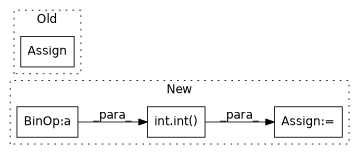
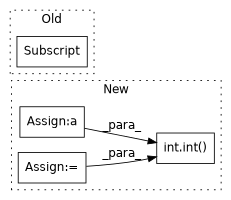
node "Assign": label "Assign" -> "Subscript"
node "BinOp:a": label "BinOp:a" -> "Assign:a"
edge "int.int()" -> "Assign:=": reversed
